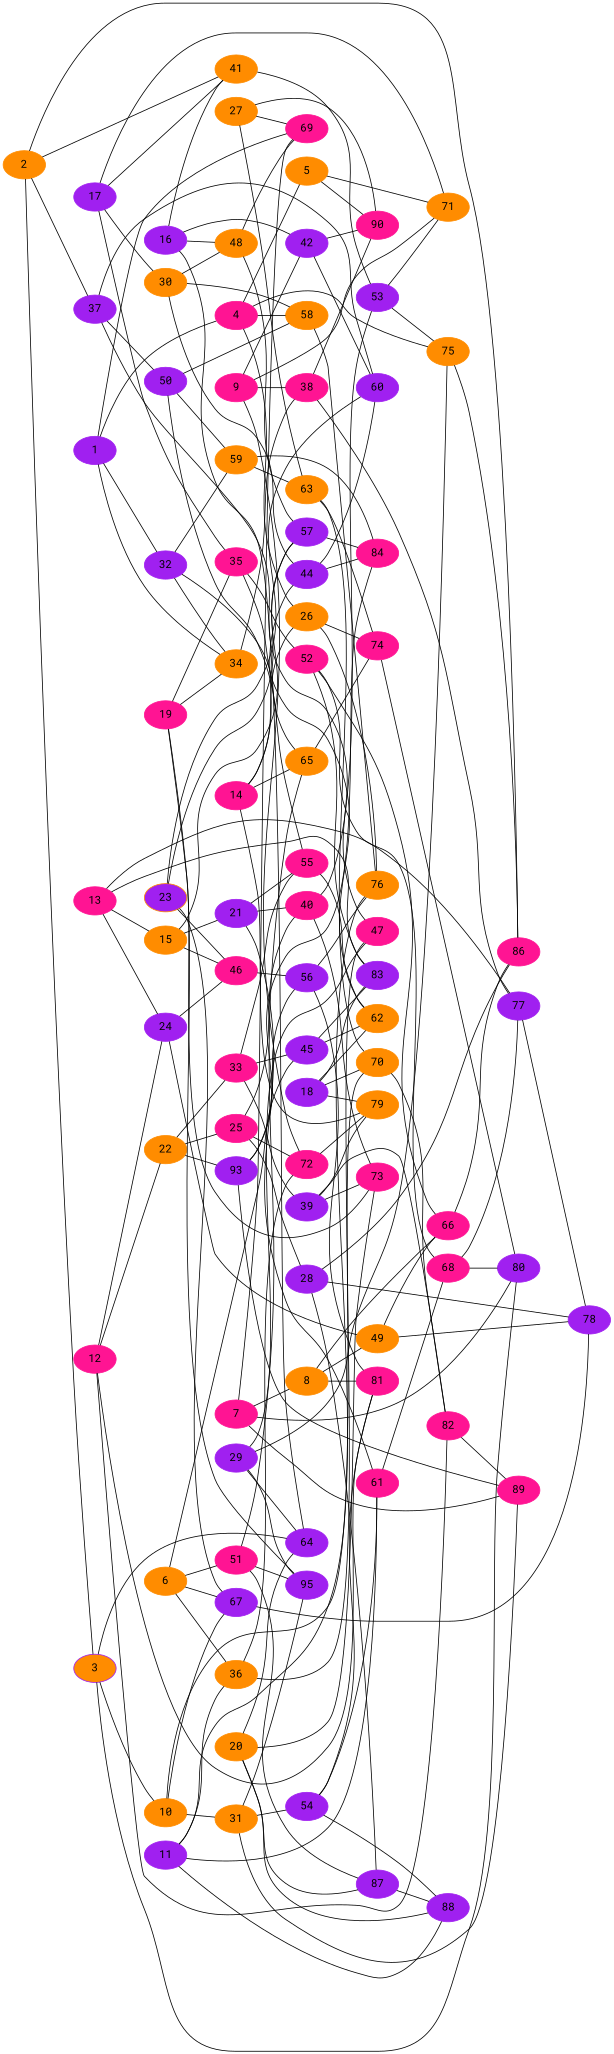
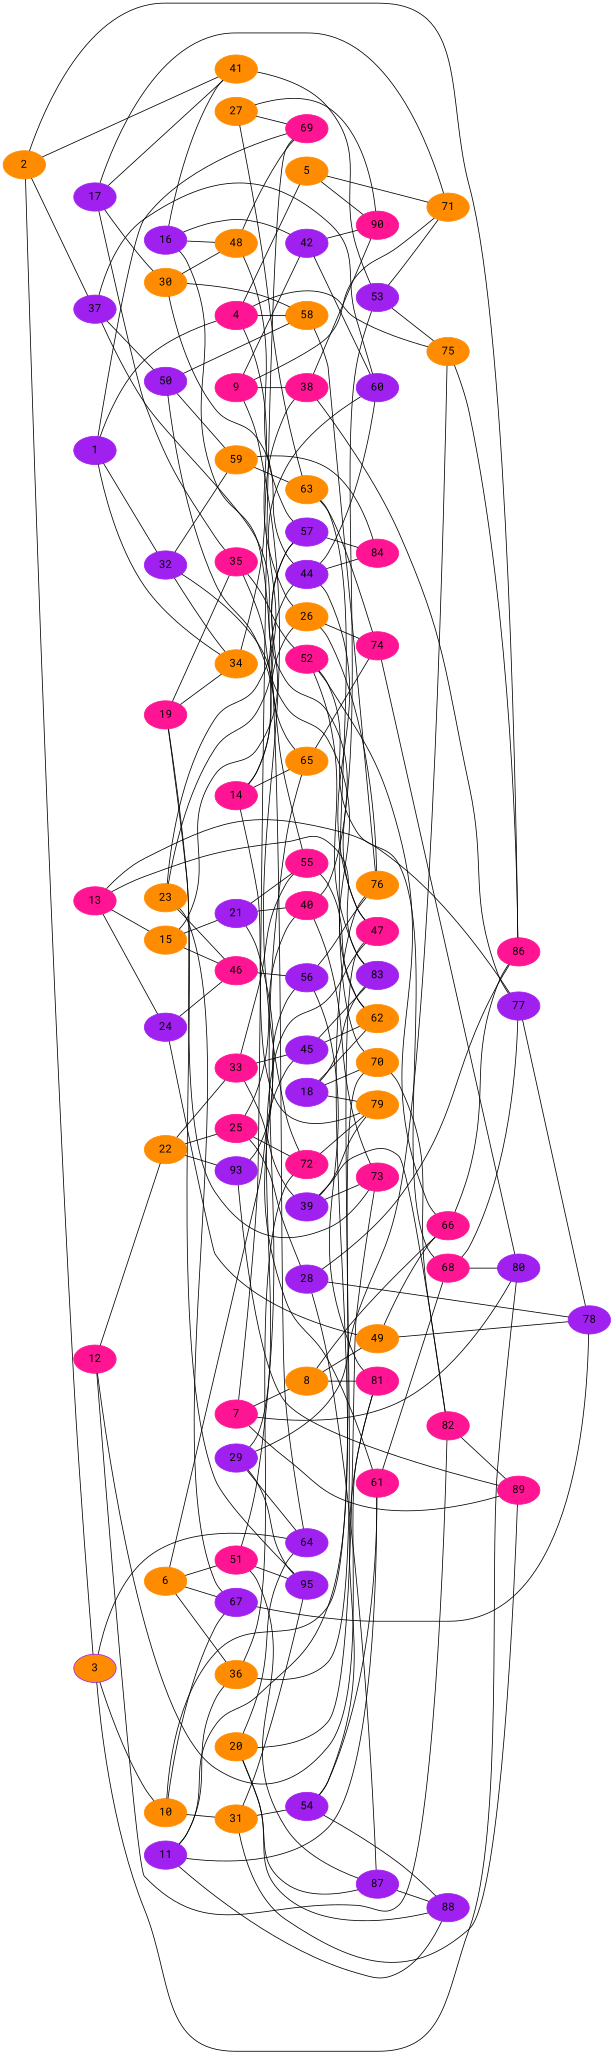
edge "44" -- "47": added
node "23": fillcolor purple -> darkorange
edge "84" -- "93": removed
edge "24" -- "12": removed
